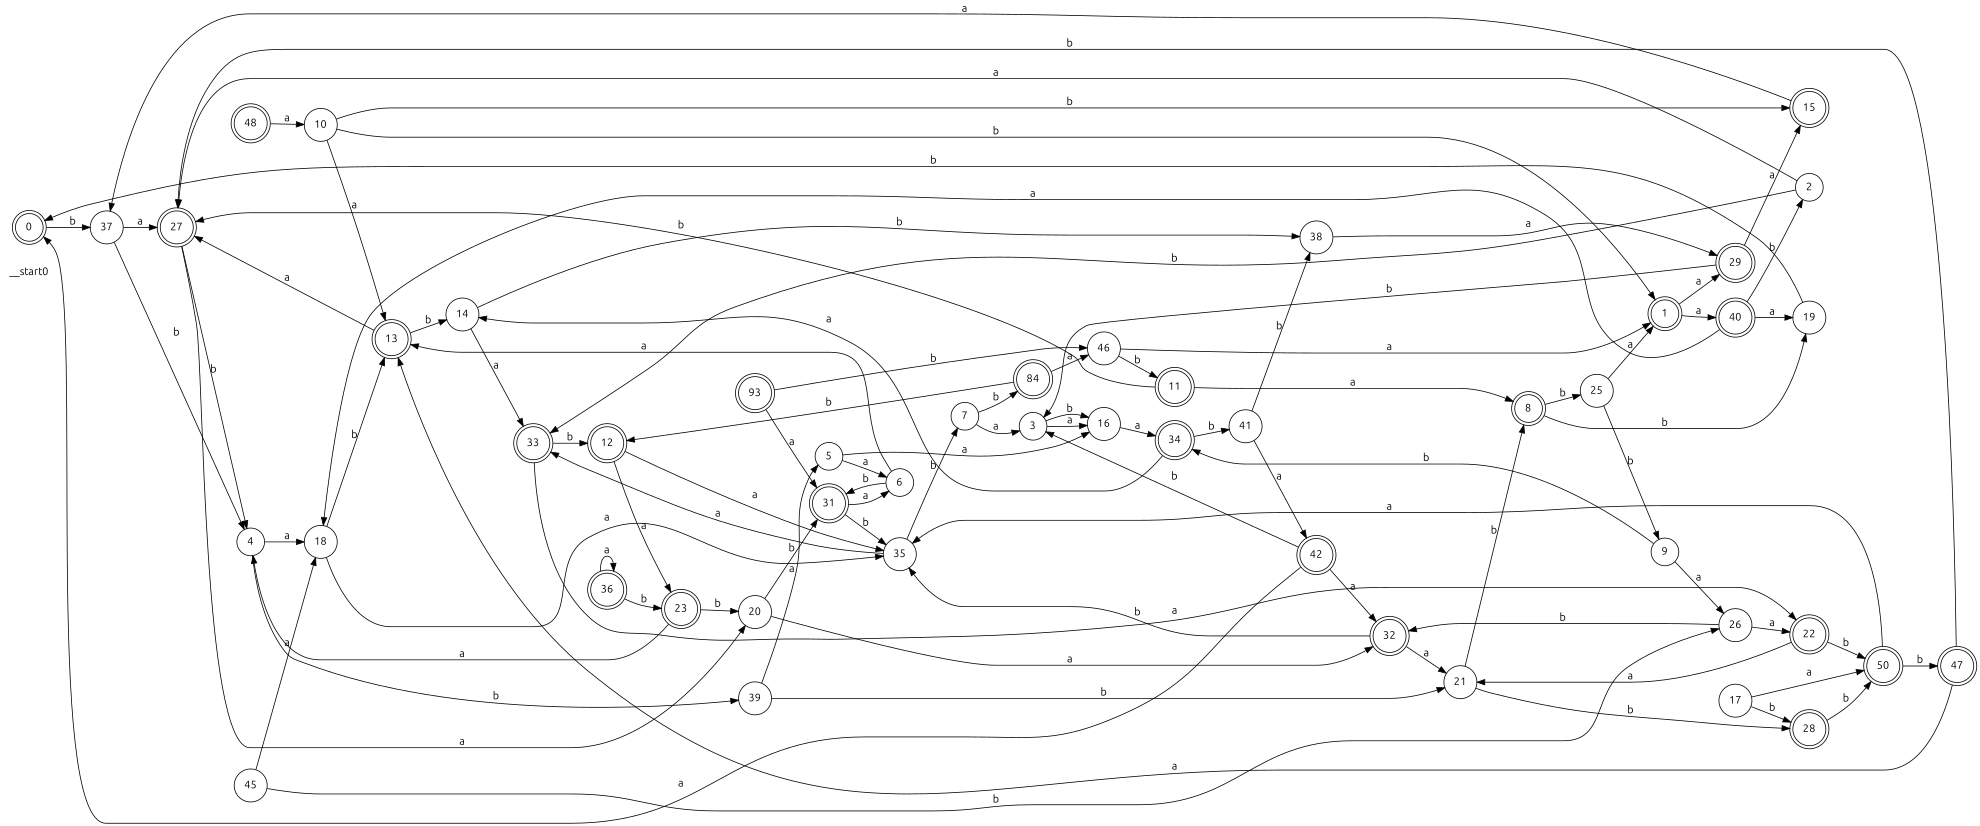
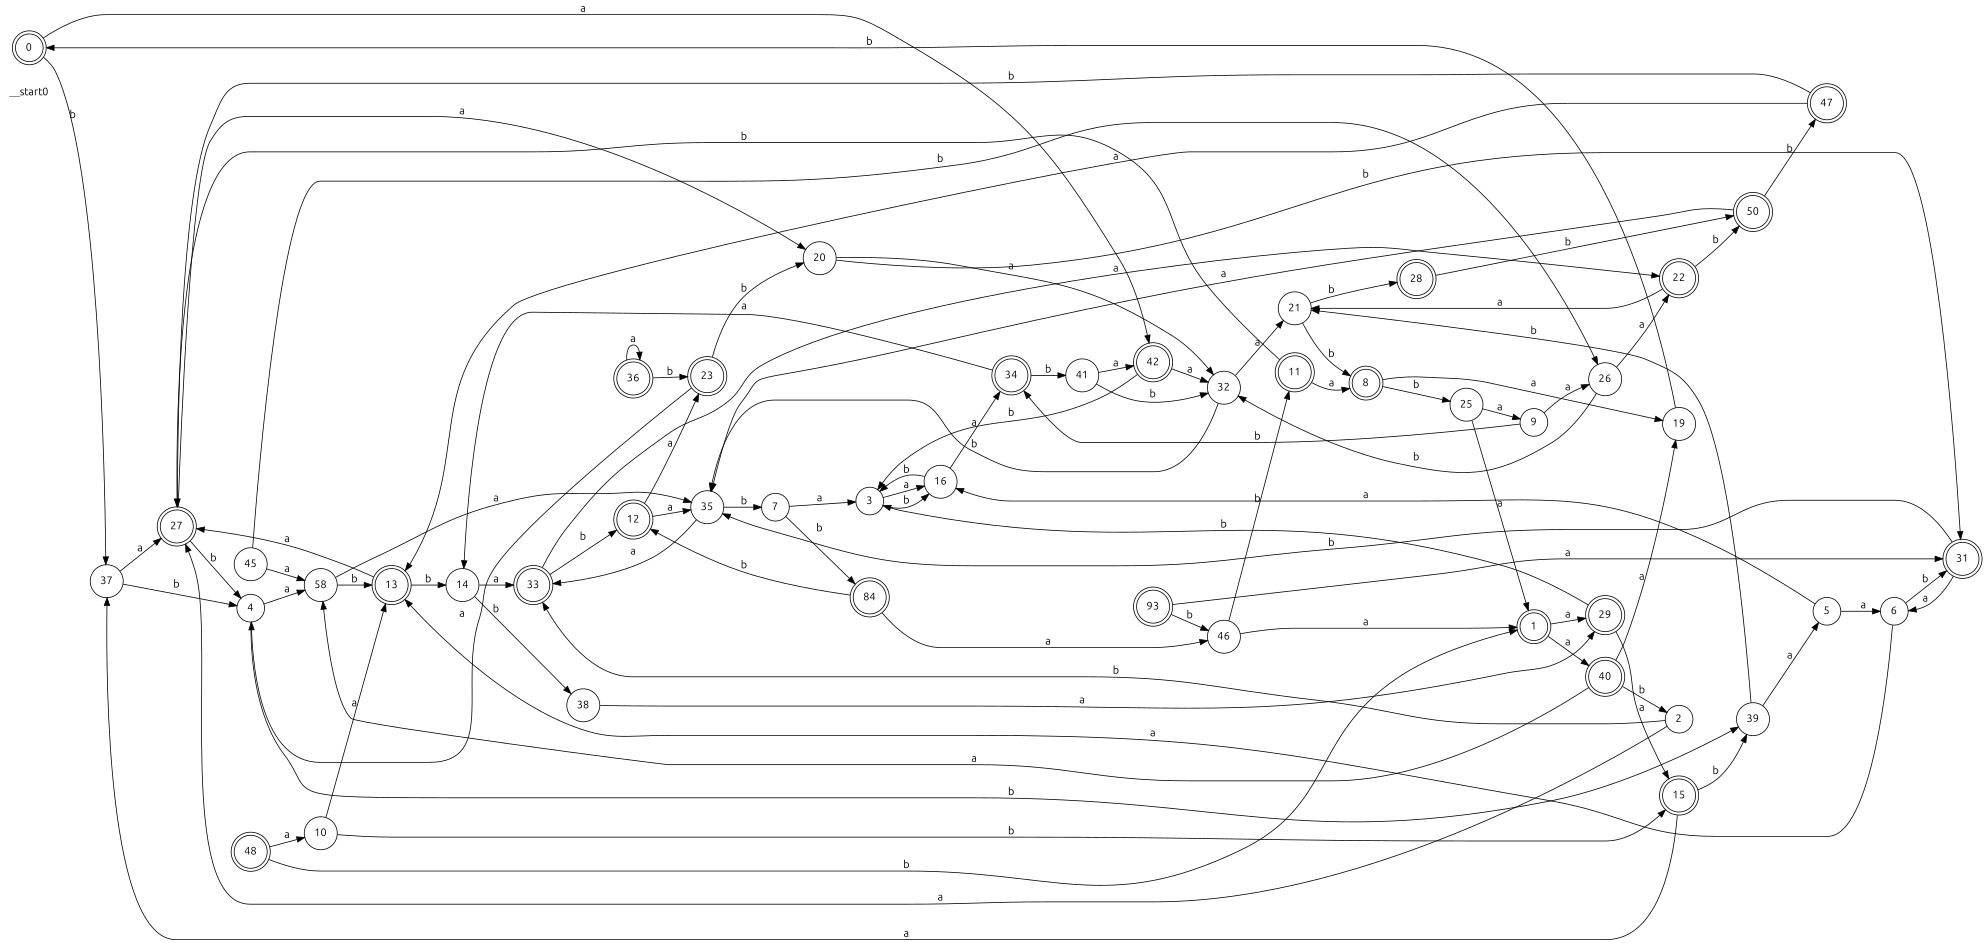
edge "10" -> "1": now "48" -> "1"
edge "41" -> "38": now "41" -> "32"
edge "8" -> "19": label "b" -> "a"
edge "25" -> "9": label "b" -> "a"
edge "16" -> "3": added, label "b"
node "18": label "18" -> "58"
node "32": shape doublecircle -> circle
node "17": removed
edge "15" -> "39": added, label "b"
edge "42" -> "0": reversed
